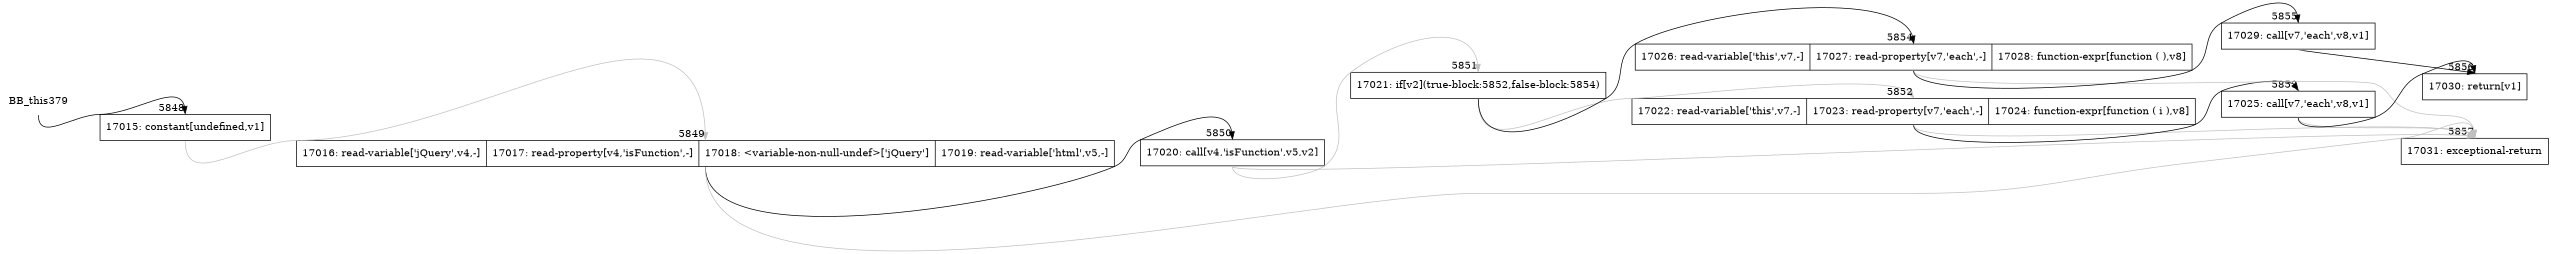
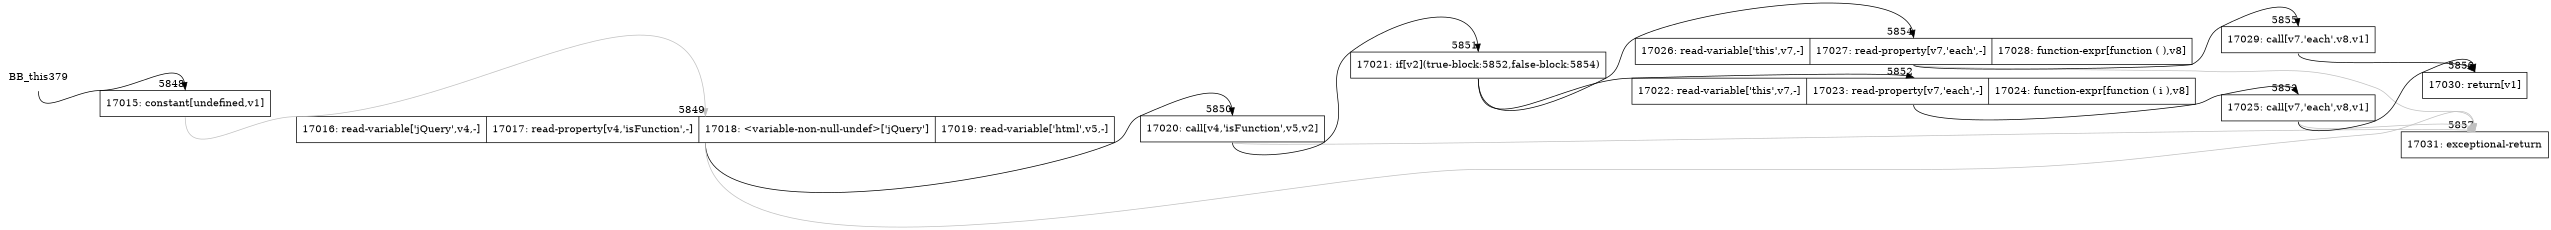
edge "17020: call[v4,'isFunction',v5,v2]" -> "17021: if[v2](true-block:5852,false-block:5854)": color gray -> black
edge "17021: if[v2](true-block:5852,false-block:5854)" -> "17022: read-variable['this',v7,-]": color gray -> black
edge "17022: read-variable['this',v7,-]" -> "17031: exceptional-return": removed
